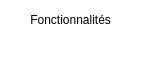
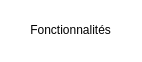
node "Fonctionnalités": moved (71, 21) -> (71, 31)
